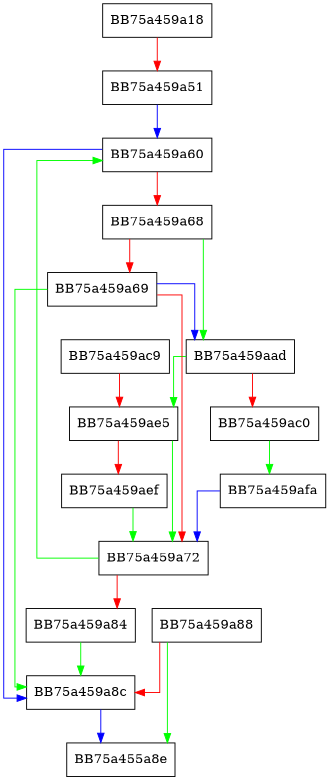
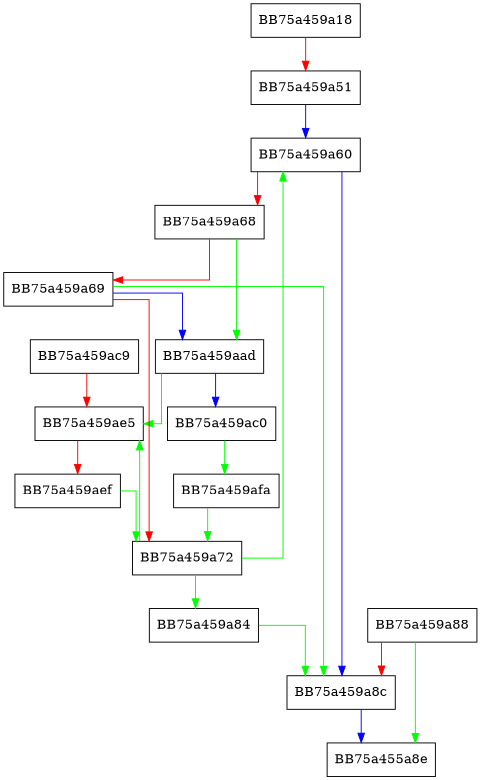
edge "BB75a459aad" -> "BB75a459ac0": color red -> blue
edge "BB75a459ae5" -> "BB75a459a72": reversed
edge "BB75a459afa" -> "BB75a459a72": color blue -> green
edge "BB75a459a72" -> "BB75a459a84": color red -> green
